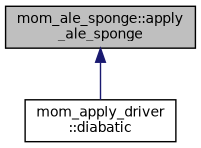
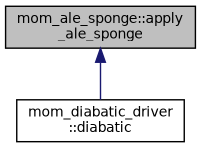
node "mom_apply_driver ::diabatic": label "mom_apply_driver ::diabatic" -> "mom_diabatic_driver ::diabatic"
